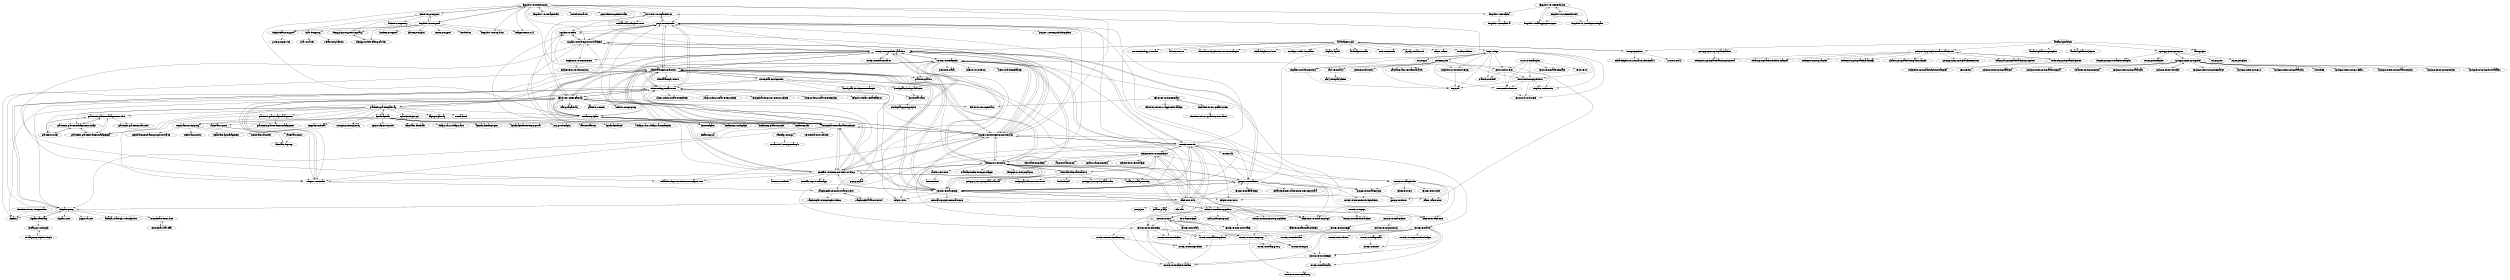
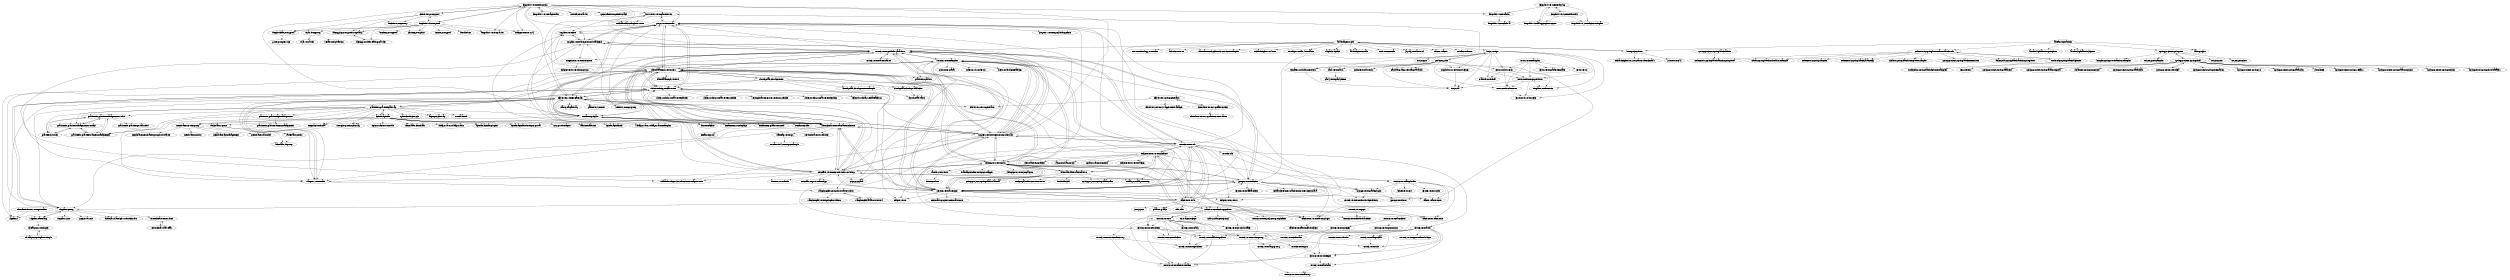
node "silentbalanceyh/pgjdbc-zero": label "silentbalanceyh/pgjdbc-zero" -> "silentbalanceyh/vertx-zero"
node "cloudoptlab/pyencrypt-plus": removed
edge "cescoffier/vertx-microservices-workshop" -> "vert-x3/vertx-examples": now "cescoffier/vertx-microservices-workshop" -> "grpc/grpc-java"
edge "vert-x3/vertx-redis-client" -> "vert-x3/vertx-mongo-client": now "vert-x3/vertx-rabbitmq-client" -> "vert-x3/vertx-mongo-client"
edge "vert-x3/vertx-service-proxy" -> "vert-x3/vertx-sync": now "vert-x3/vertx-service-proxy" -> "vert-x3/vertx-unit"
